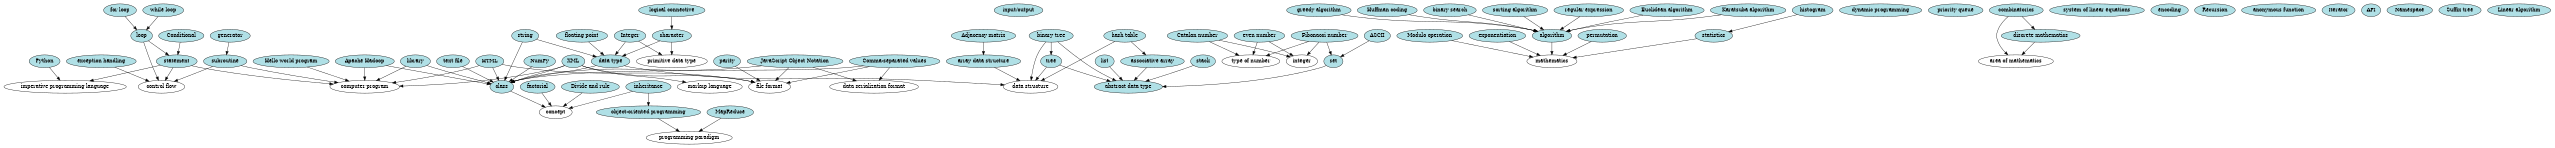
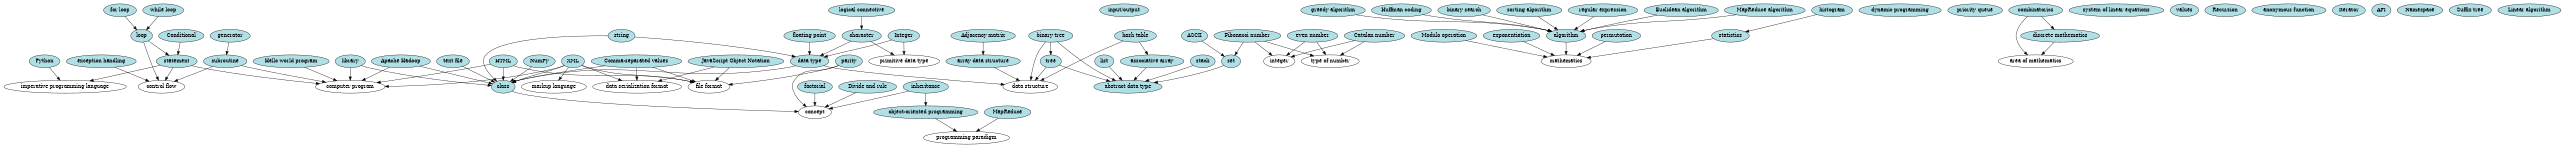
node "Karatsuba algorithm": label "Karatsuba algorithm" -> "MapReduce algorithm"
node "encoding": label "encoding" -> "values"
edge "JavaScript Object Notation" -> "class": removed
edge "XML" -> "data serialization format": added
edge "parity" -> "concept": added
